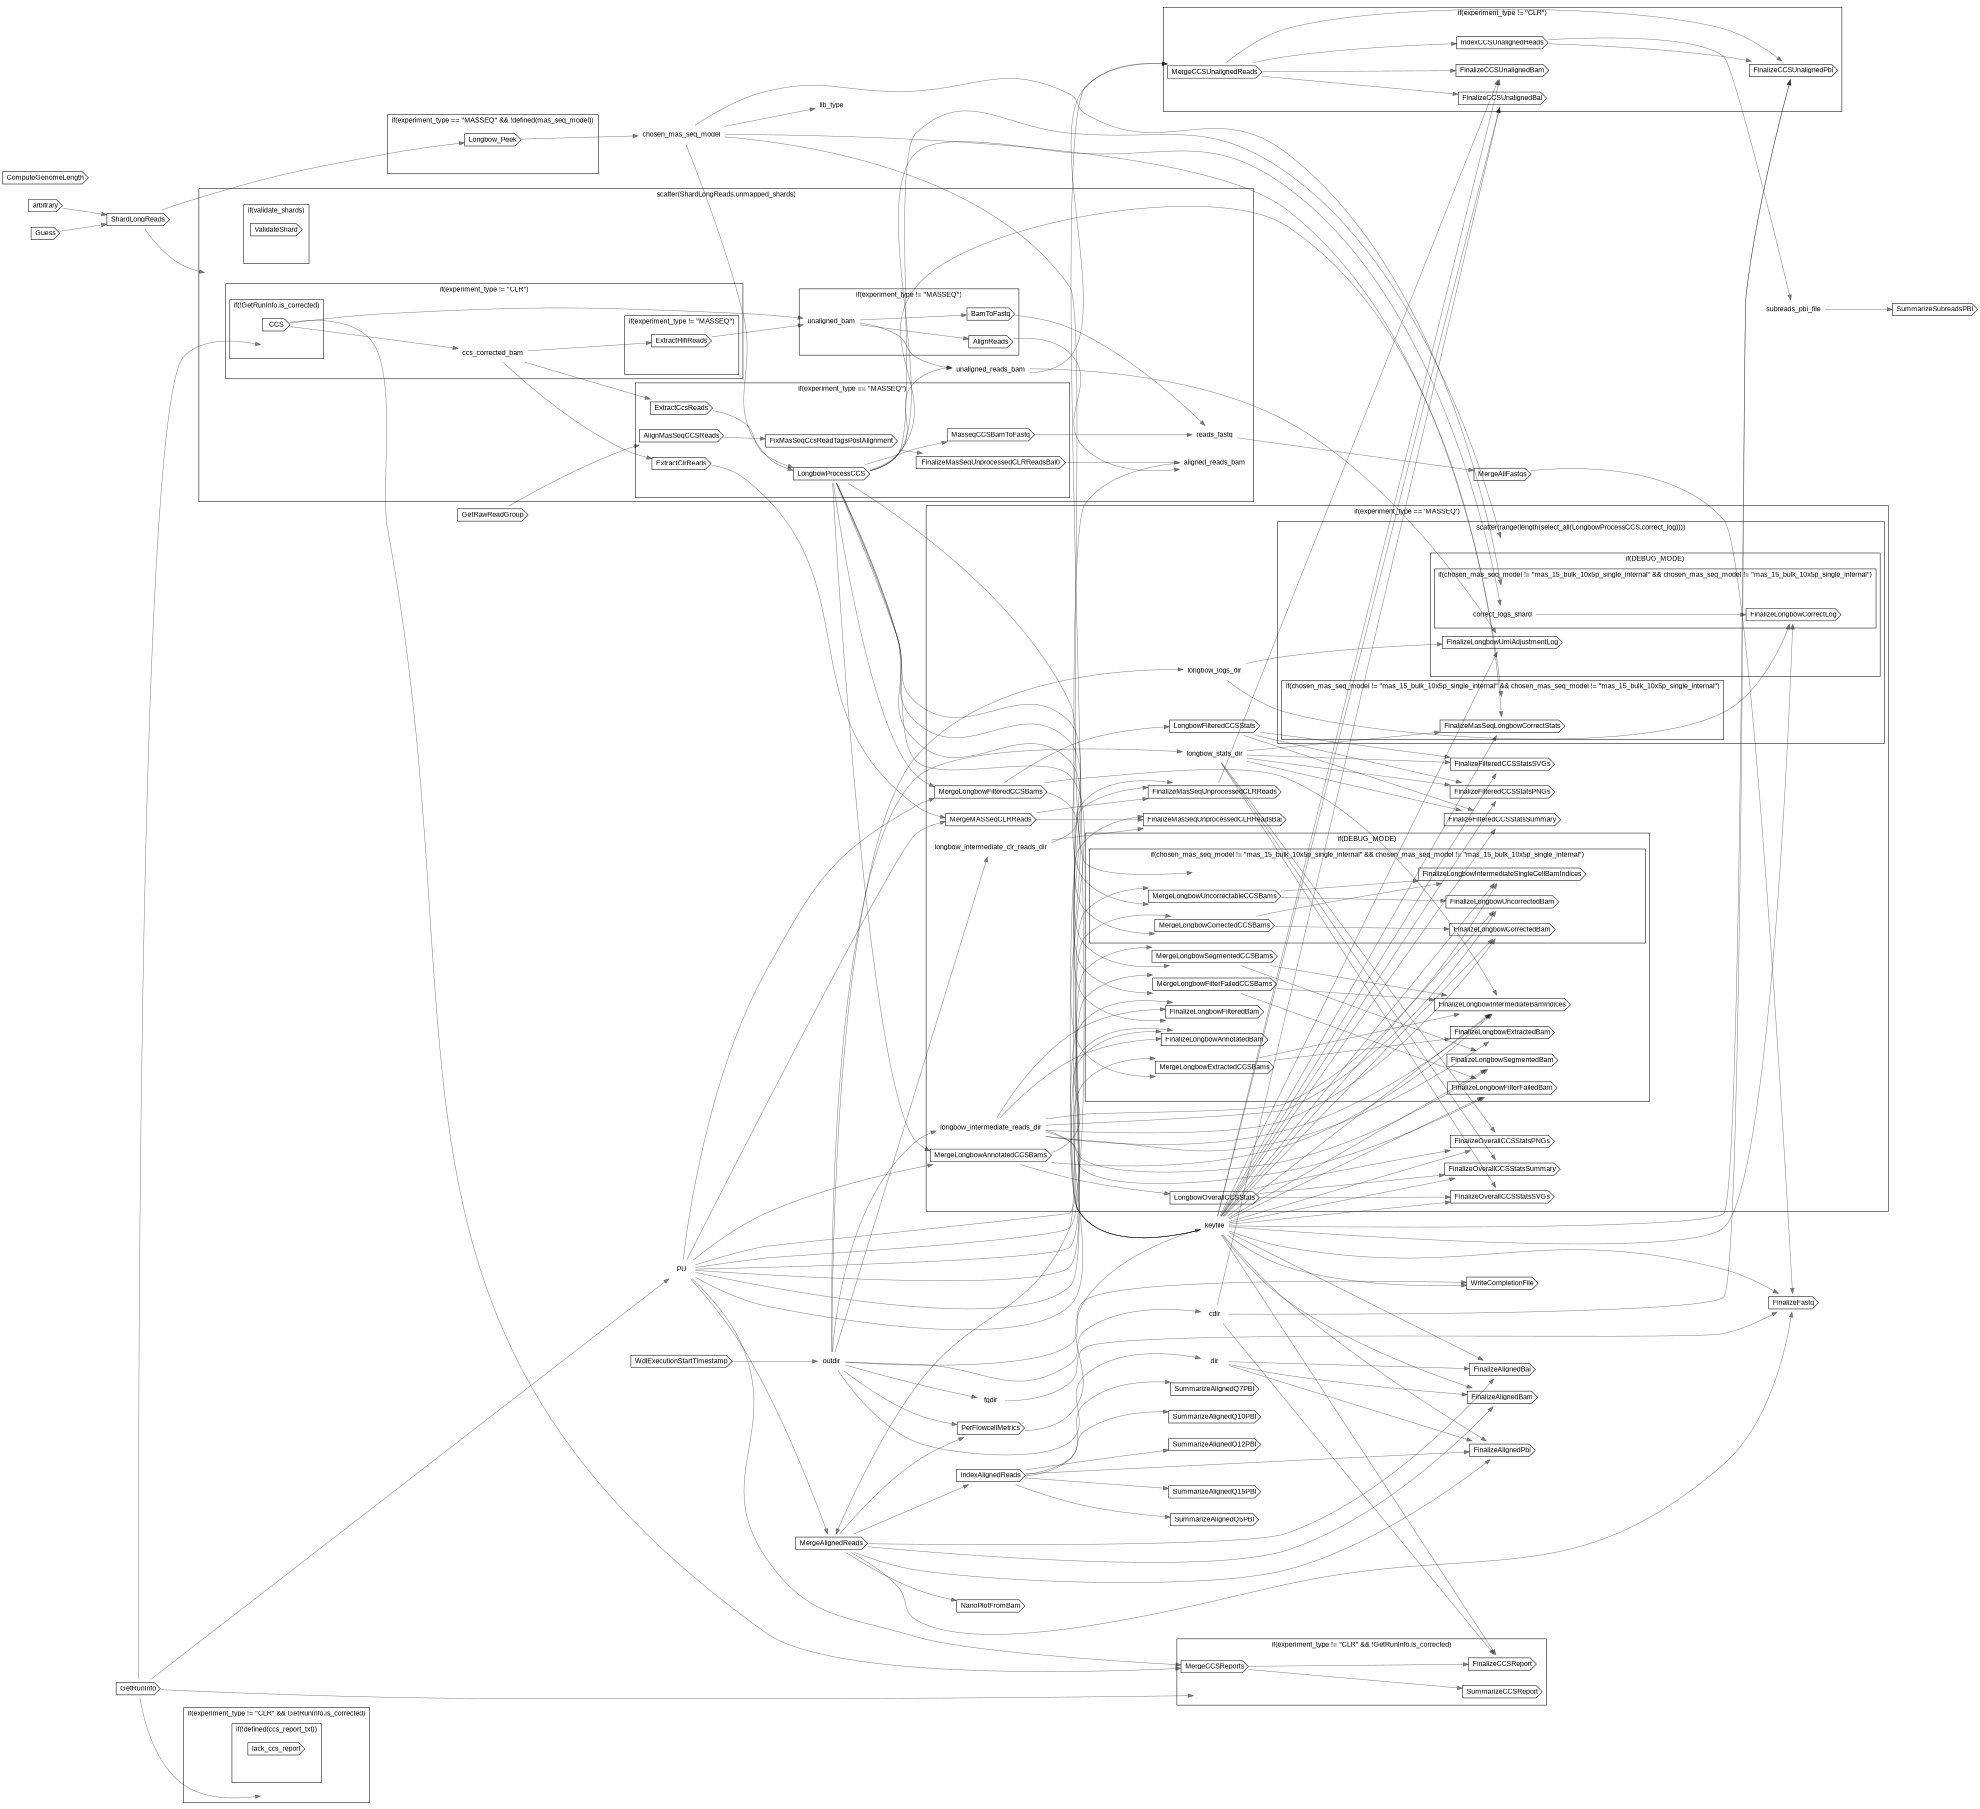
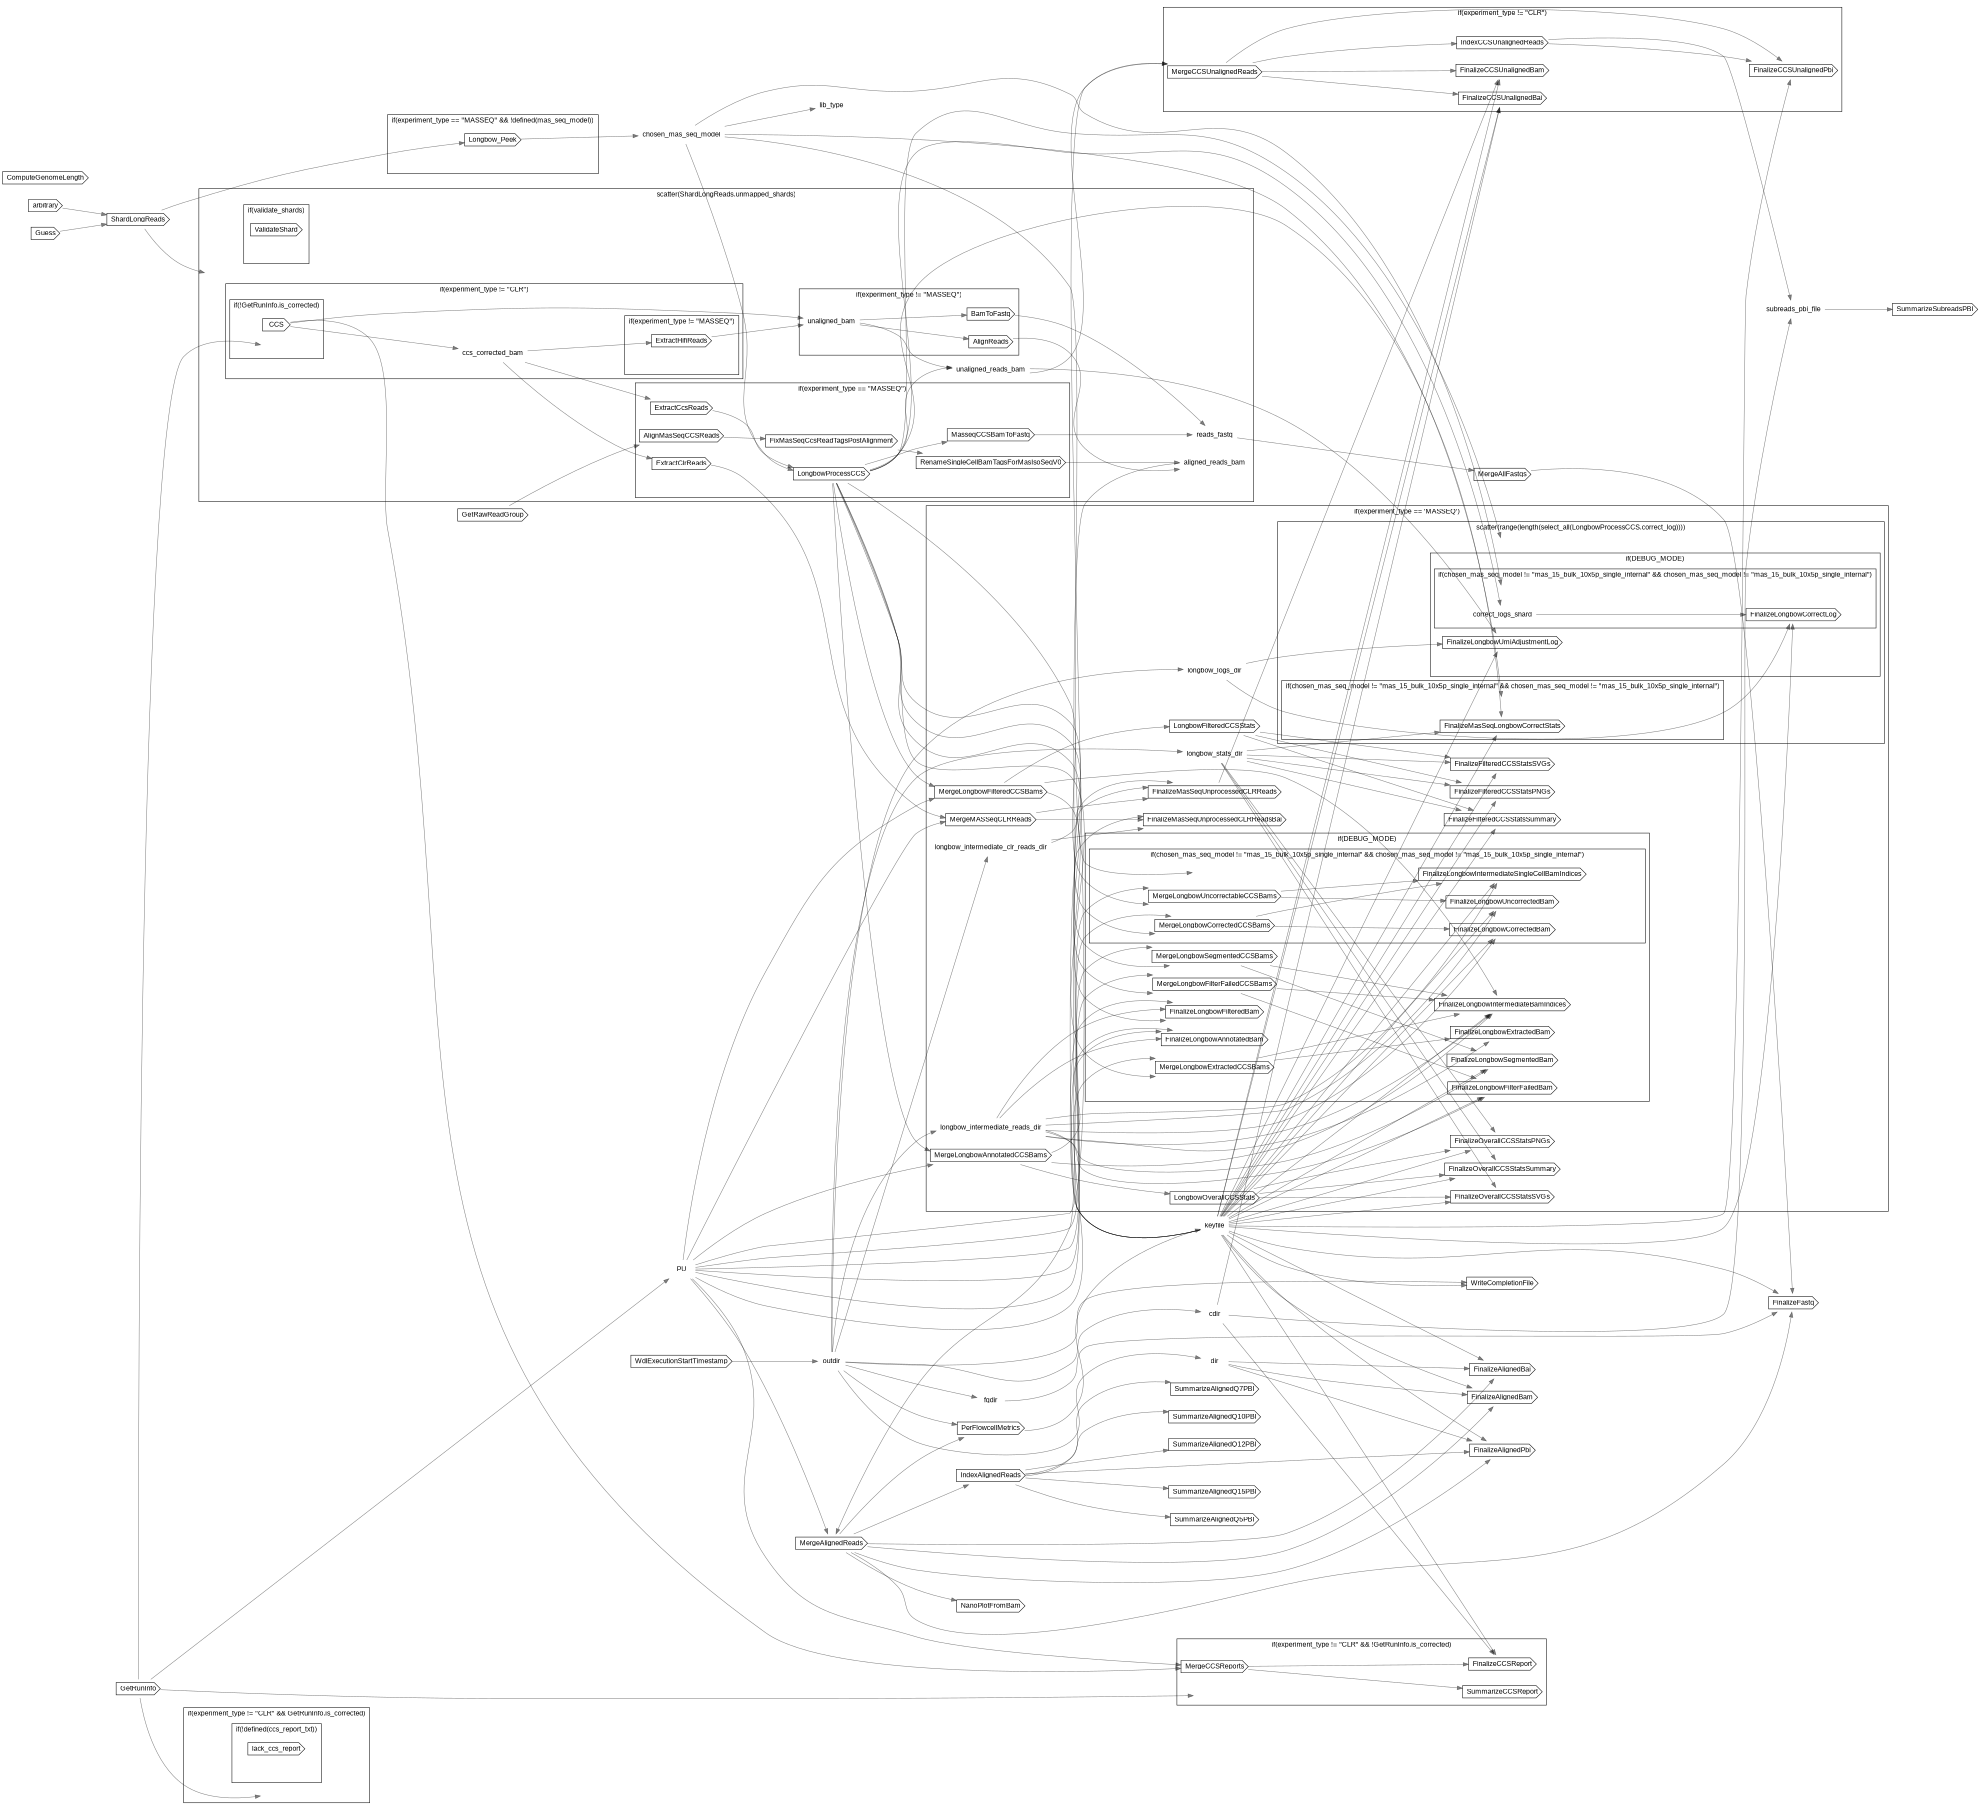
node "FinalizeMasSeqUnprocessedCLRReadsBai0": label "FinalizeMasSeqUnprocessedCLRReadsBai0" -> "RenameSingleCellBamTagsForMasIsoSeqV0"
edge "cdir" -> "FinalizeCCSUnalignedPbi": now "cdir" -> "subreads_pbi_file"
